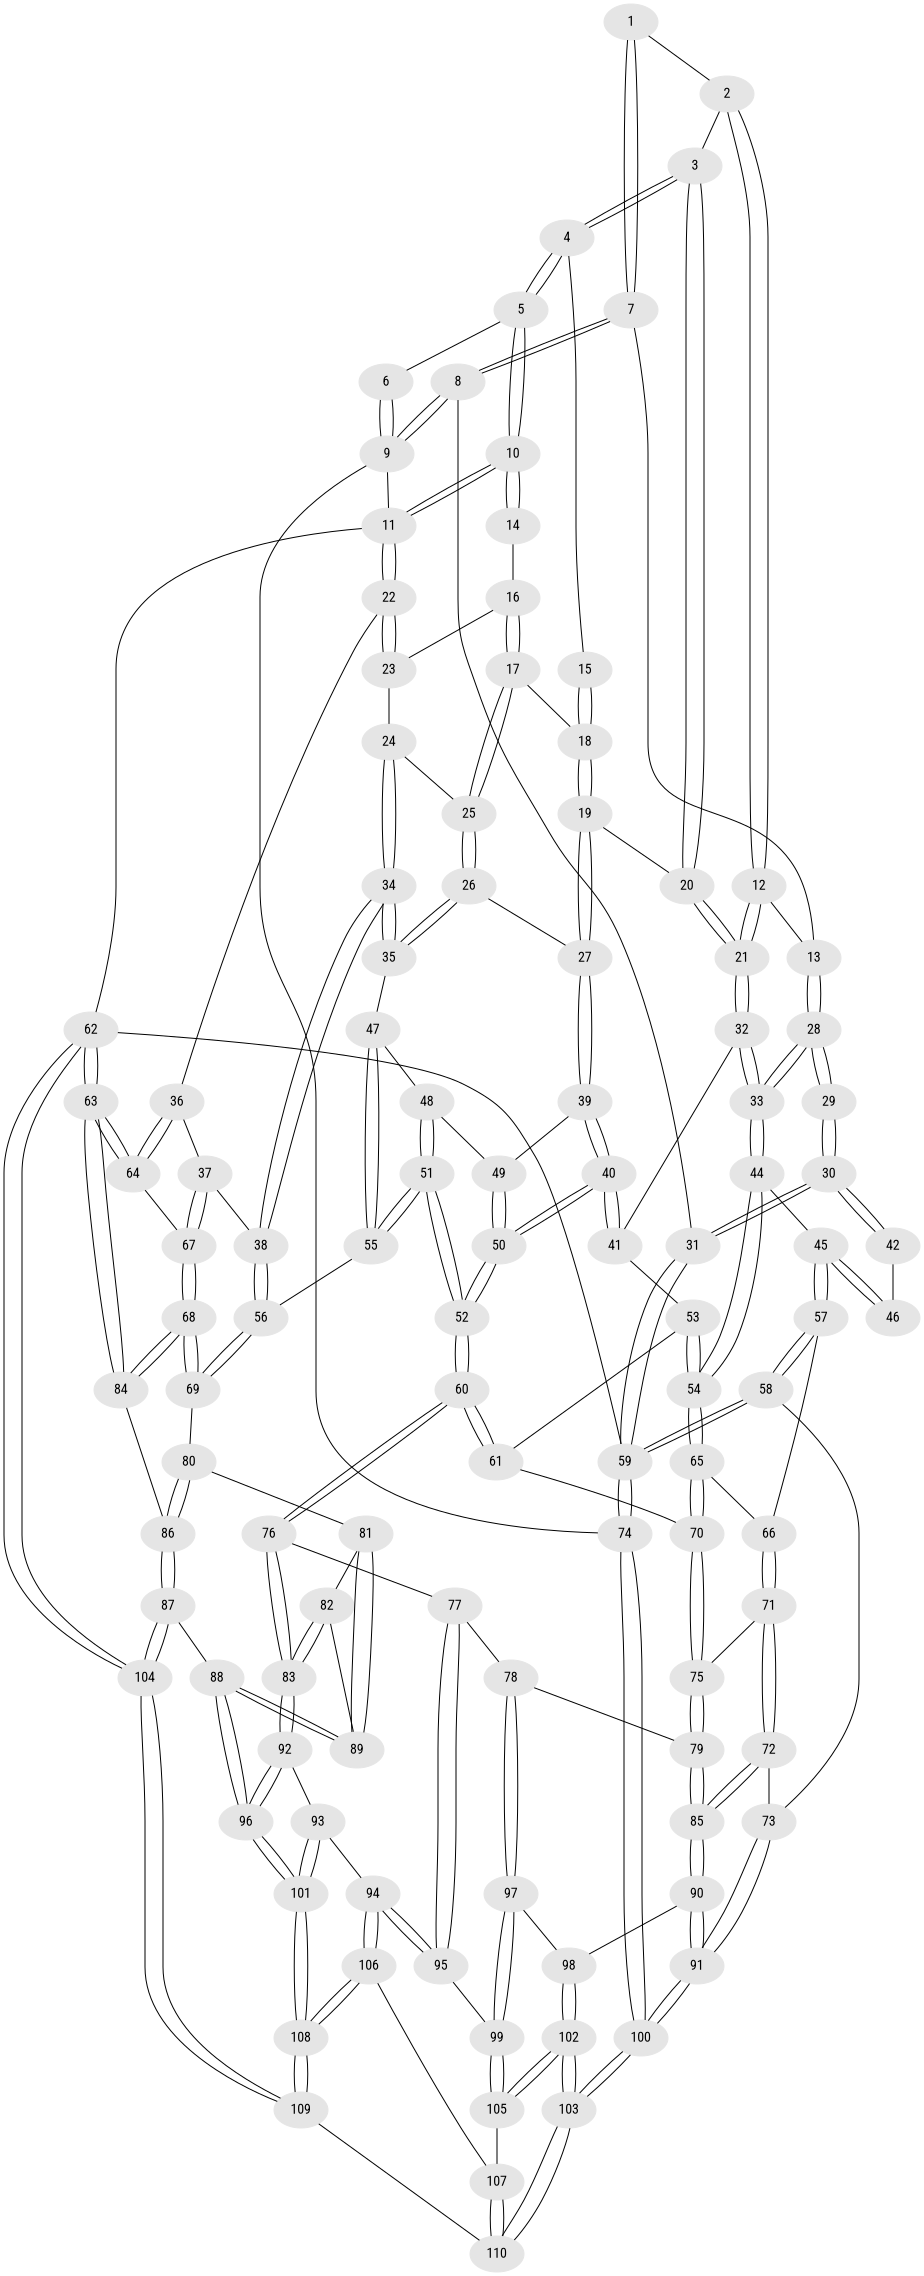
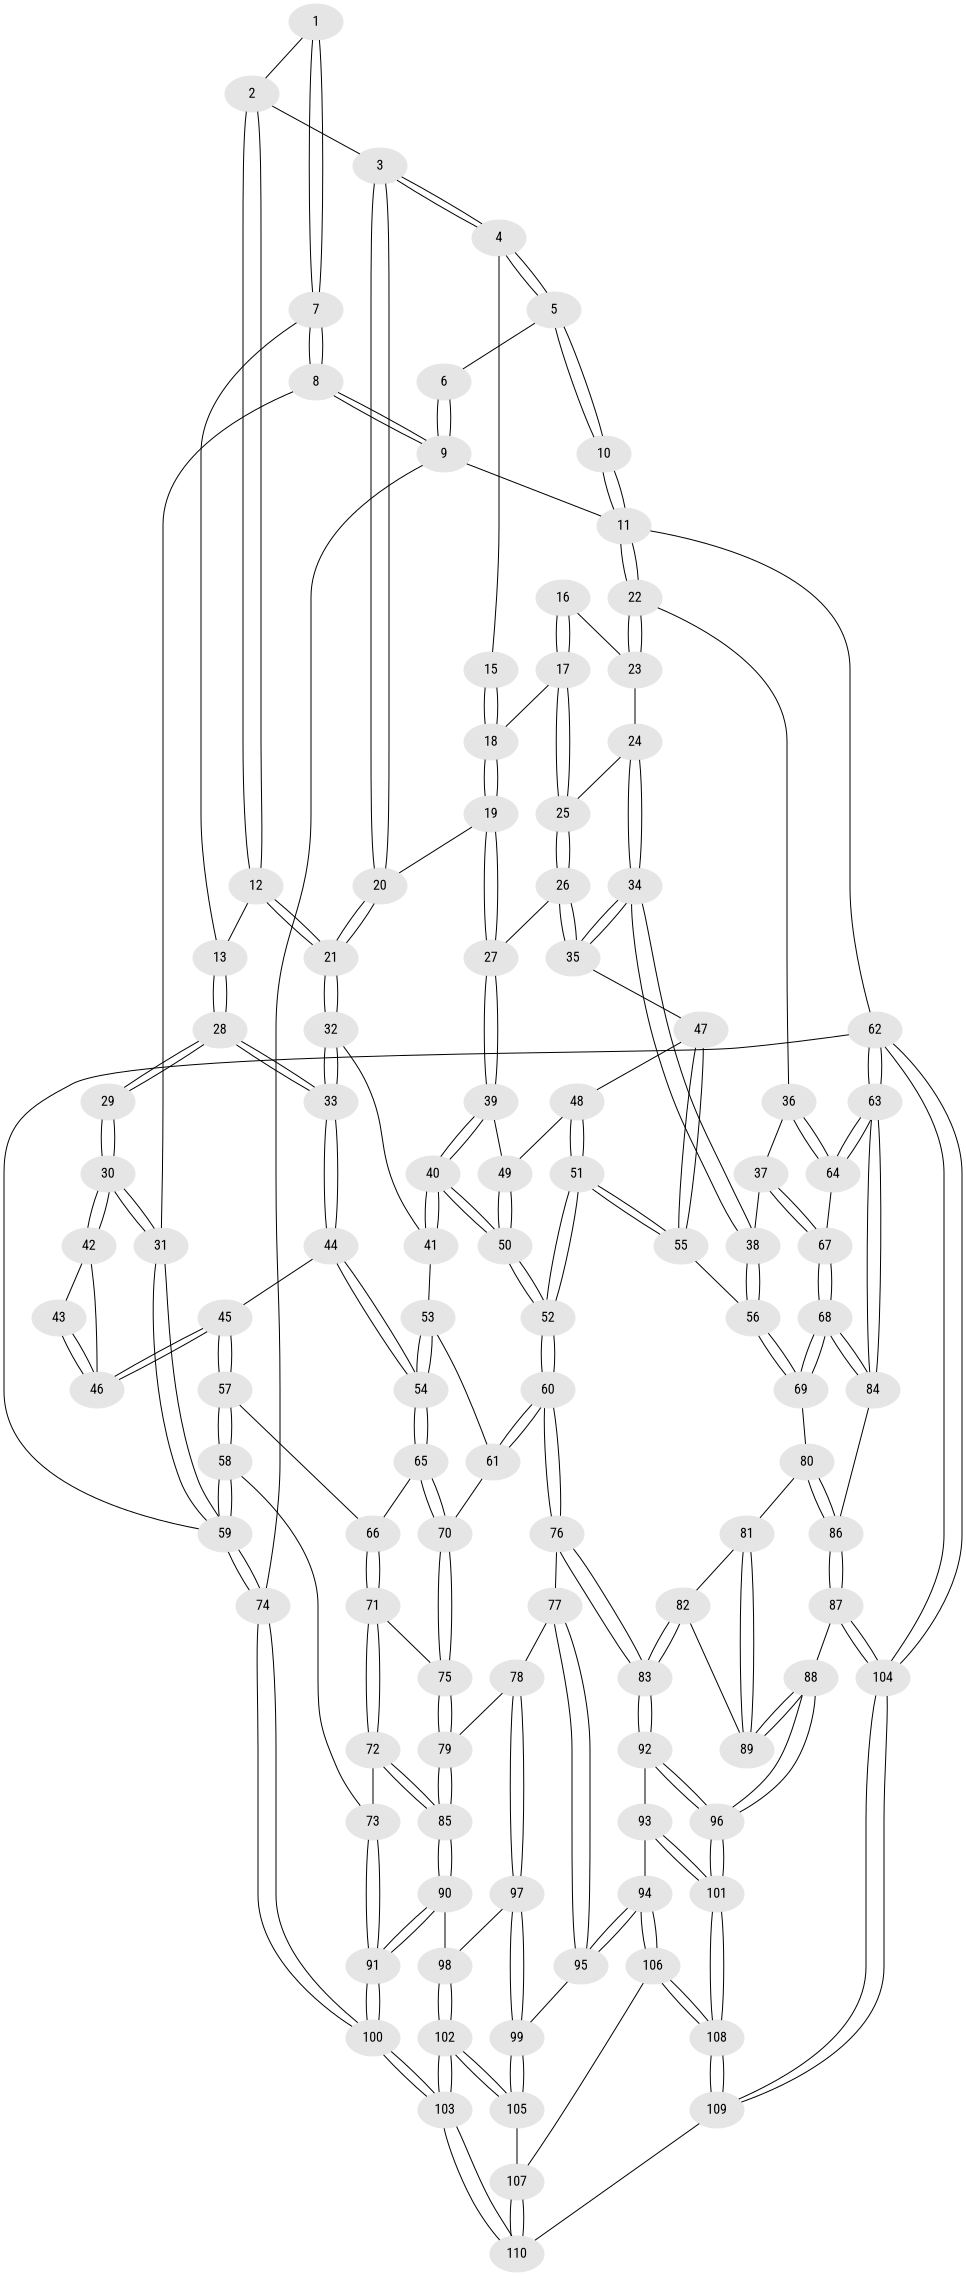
node "14": removed
node "43": added
